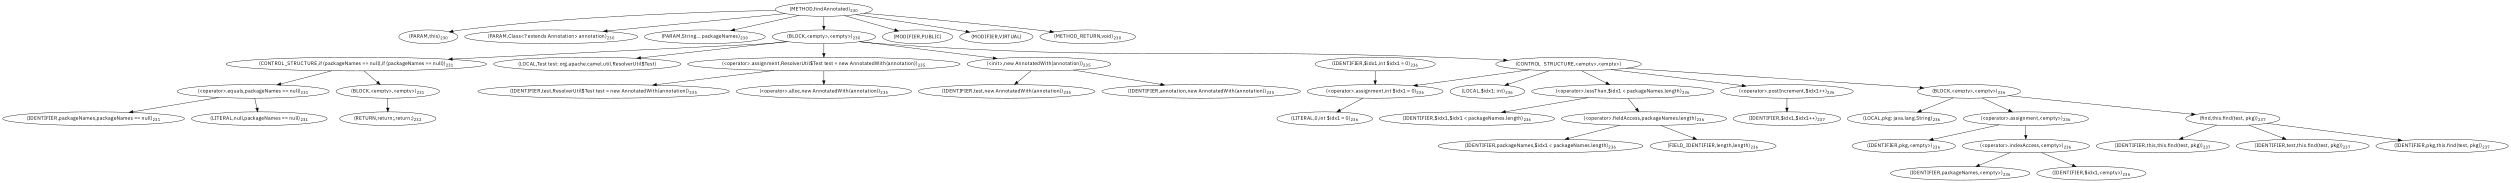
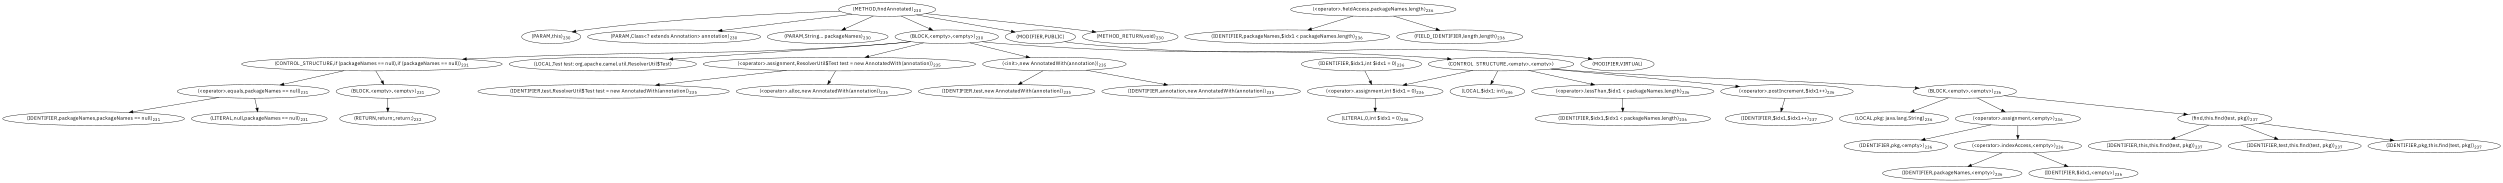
edge "(METHOD,findAnnotated)" -> "(MODIFIER,VIRTUAL)": now "(MODIFIER,PUBLIC)" -> "(MODIFIER,VIRTUAL)"
node "(LOCAL,$idx1: int)": text "236" -> "246"
edge "(<operator>.lessThan,$idx1 < packageNames.length)" -> "(<operator>.fieldAccess,packageNames.length)": removed
